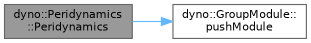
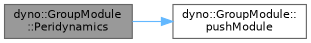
node "dyno::Peridynamics ::Peridynamics": label "dyno::Peridynamics ::Peridynamics" -> "dyno::GroupModule ::Peridynamics"
